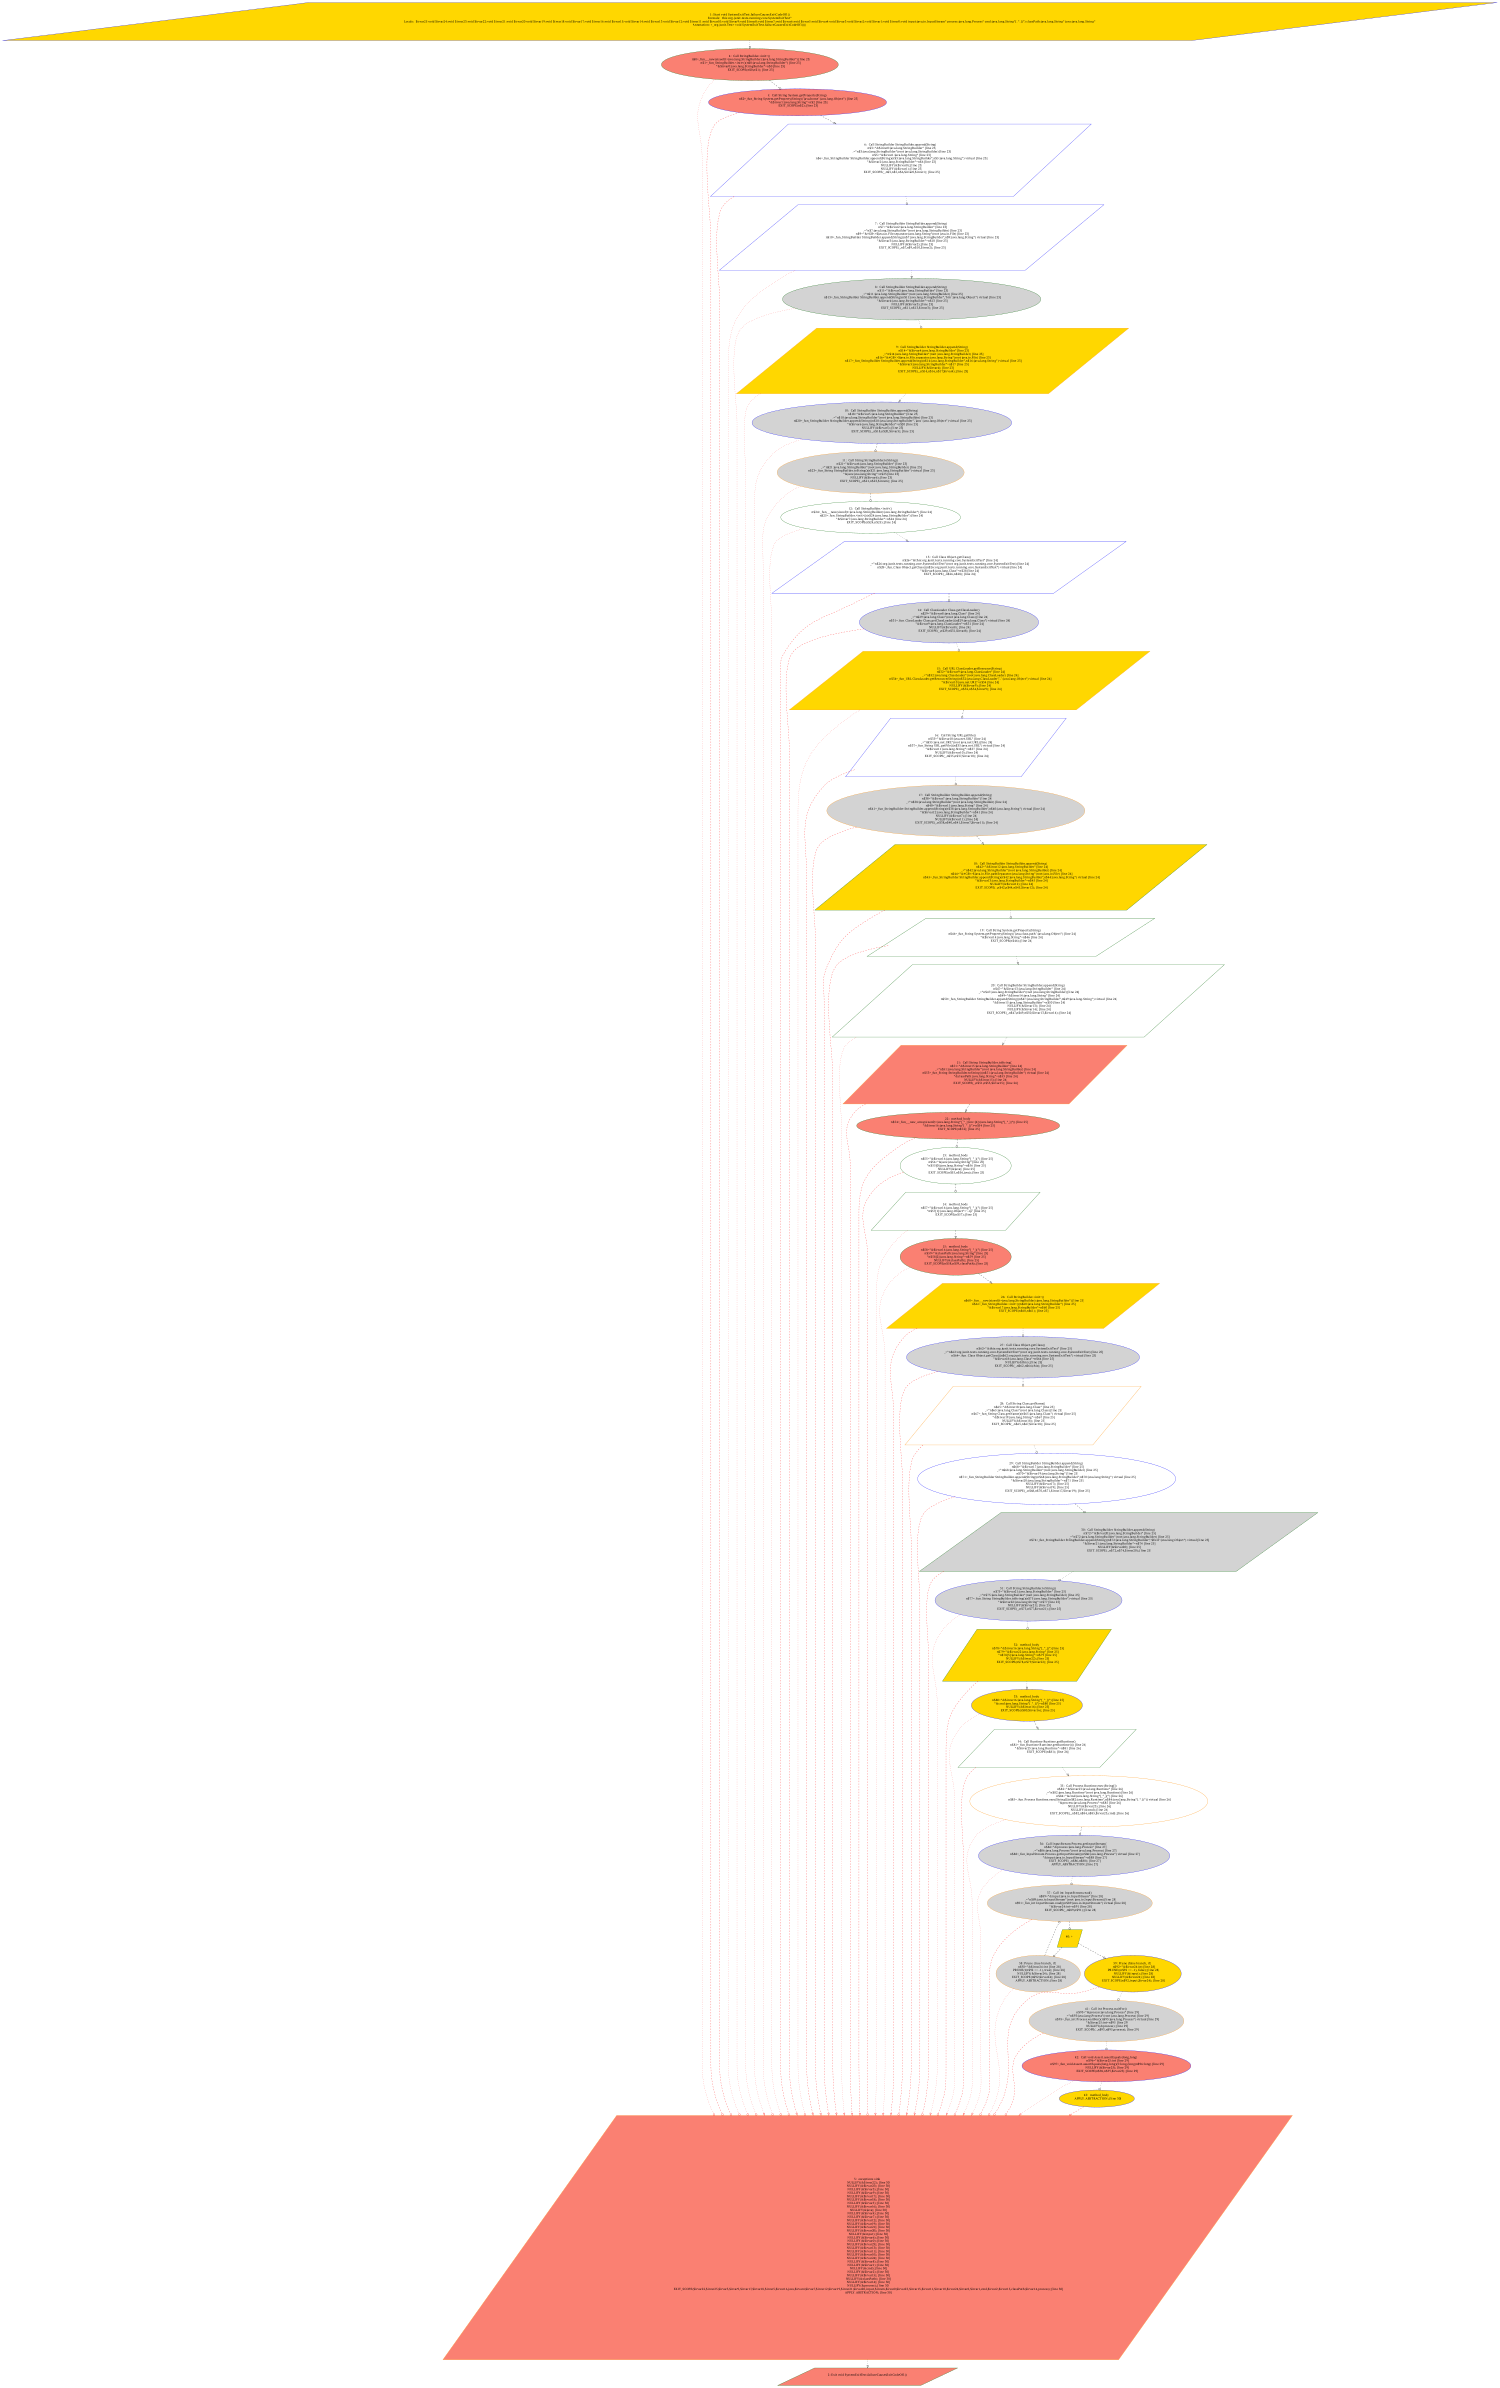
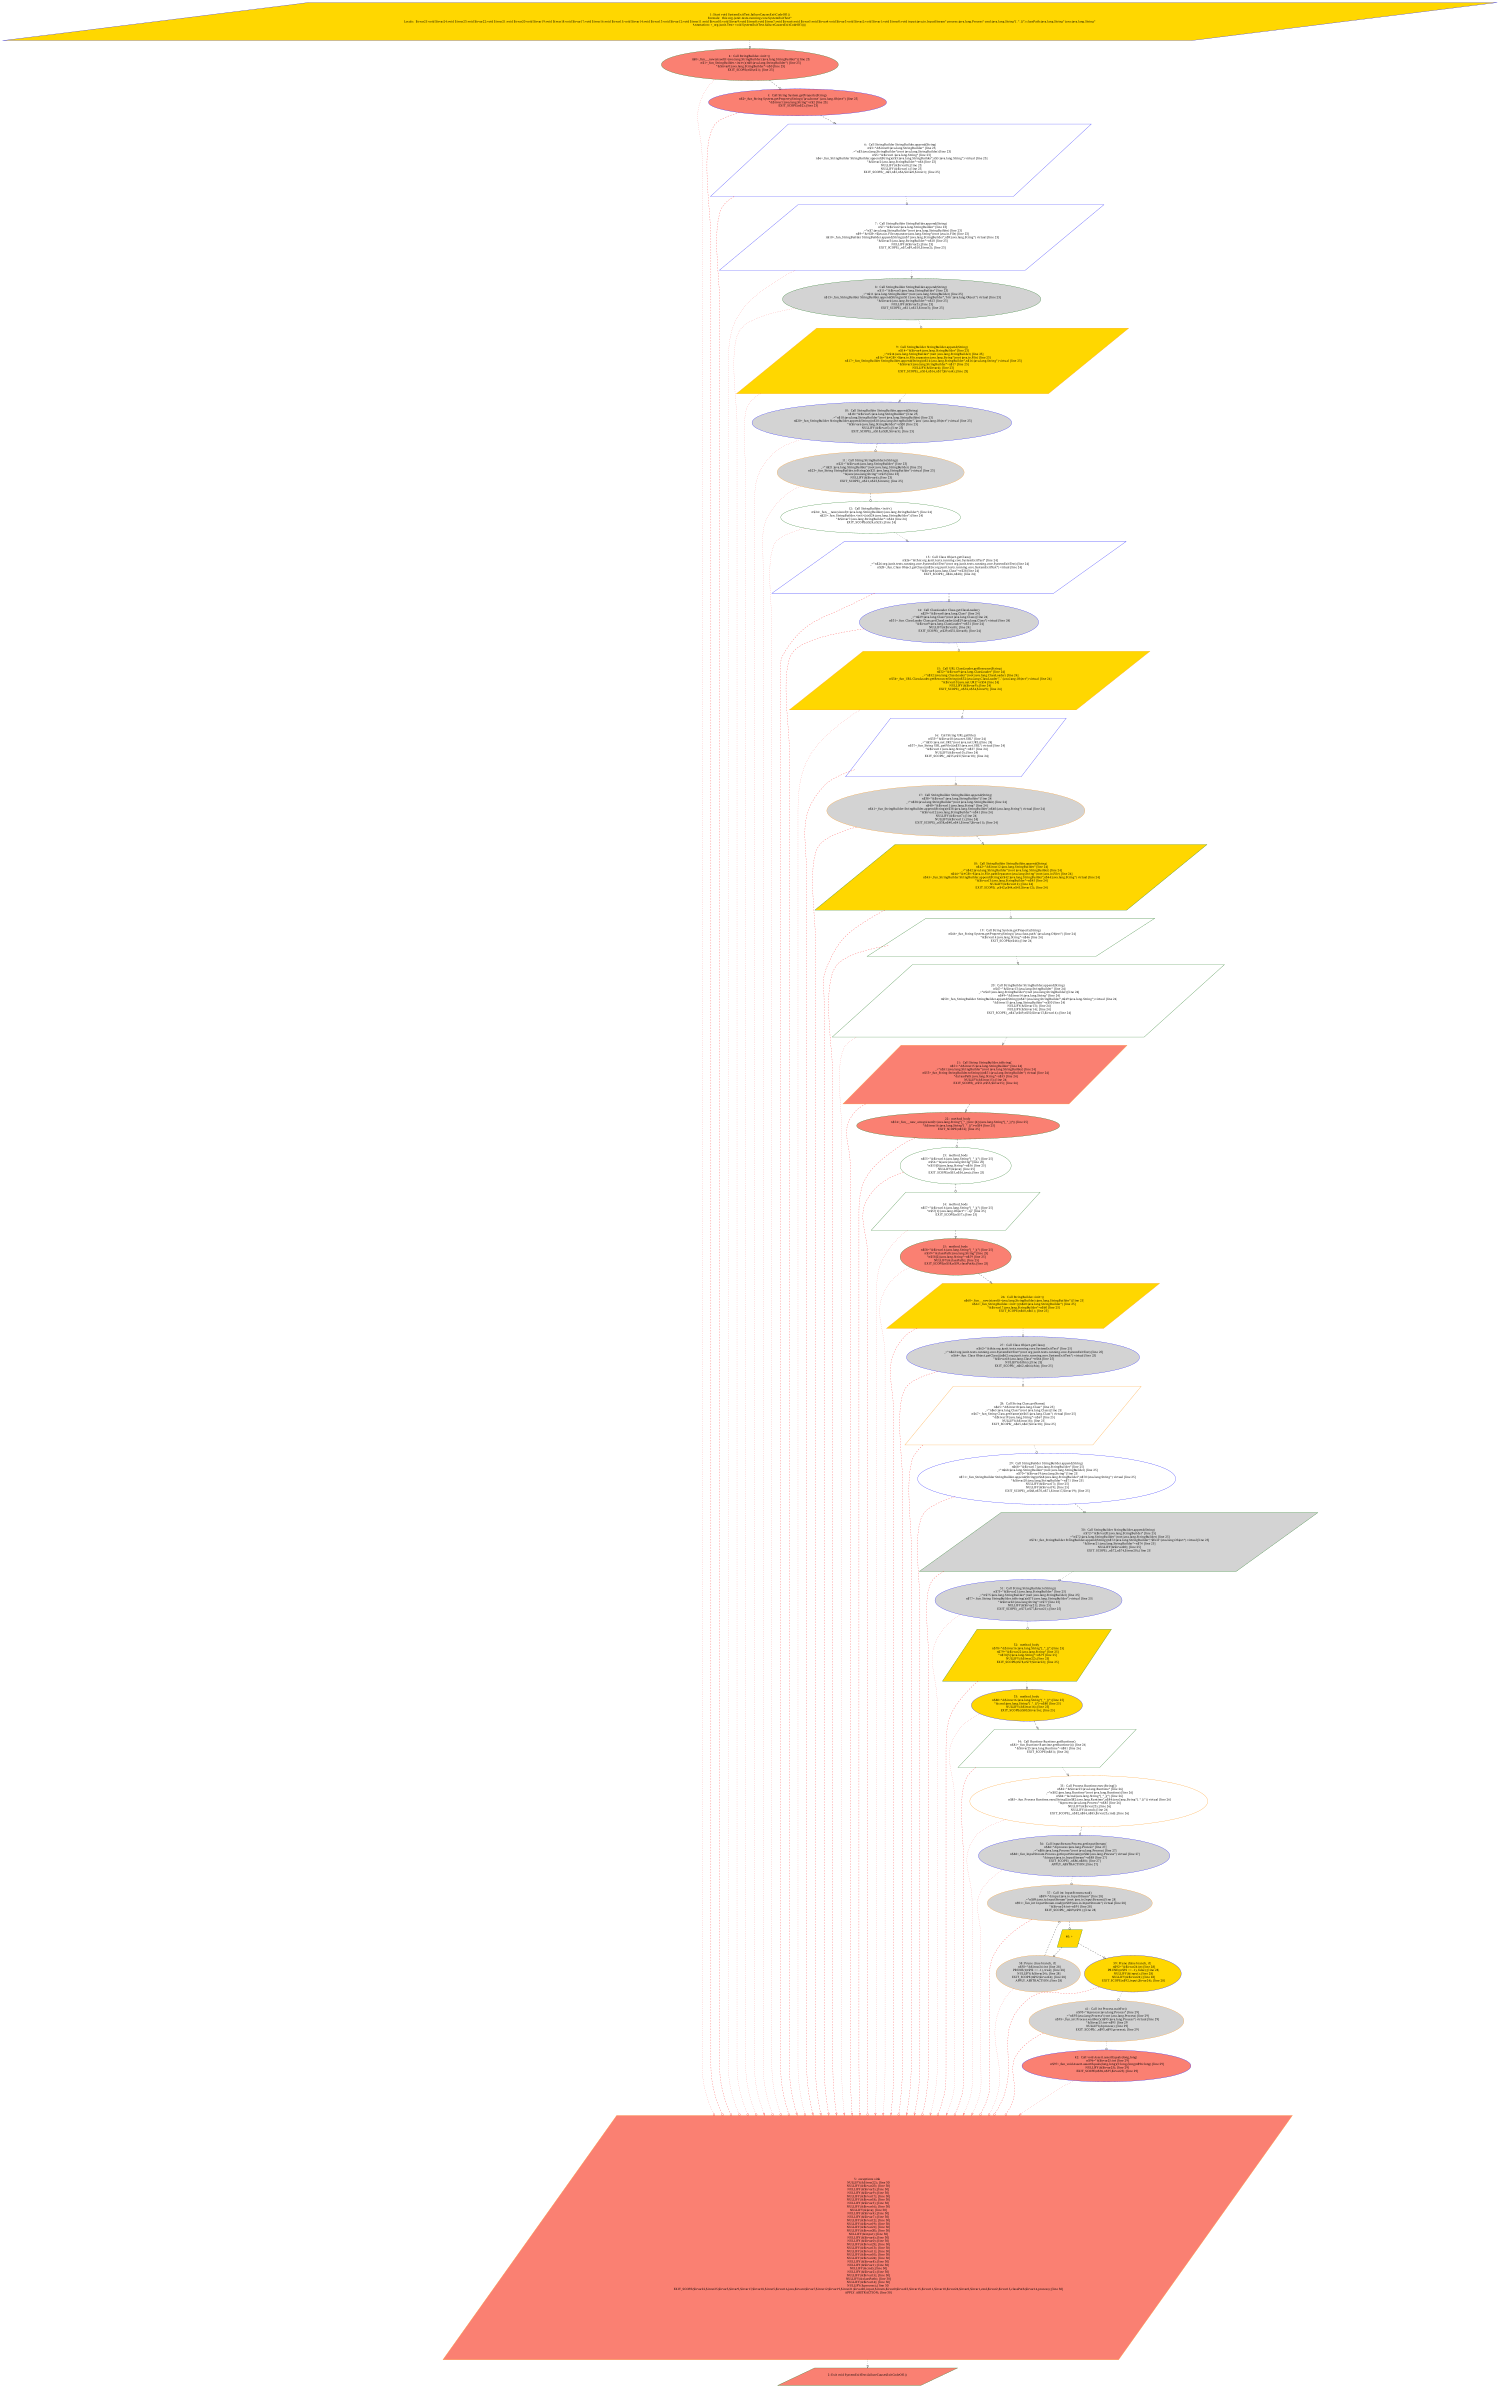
node "43:  method_body APPLY_ABSTRACTION; [line 30]": removed
